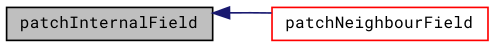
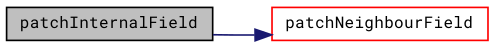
edge "patchNeighbourField" -> "patchInternalField": reversed
